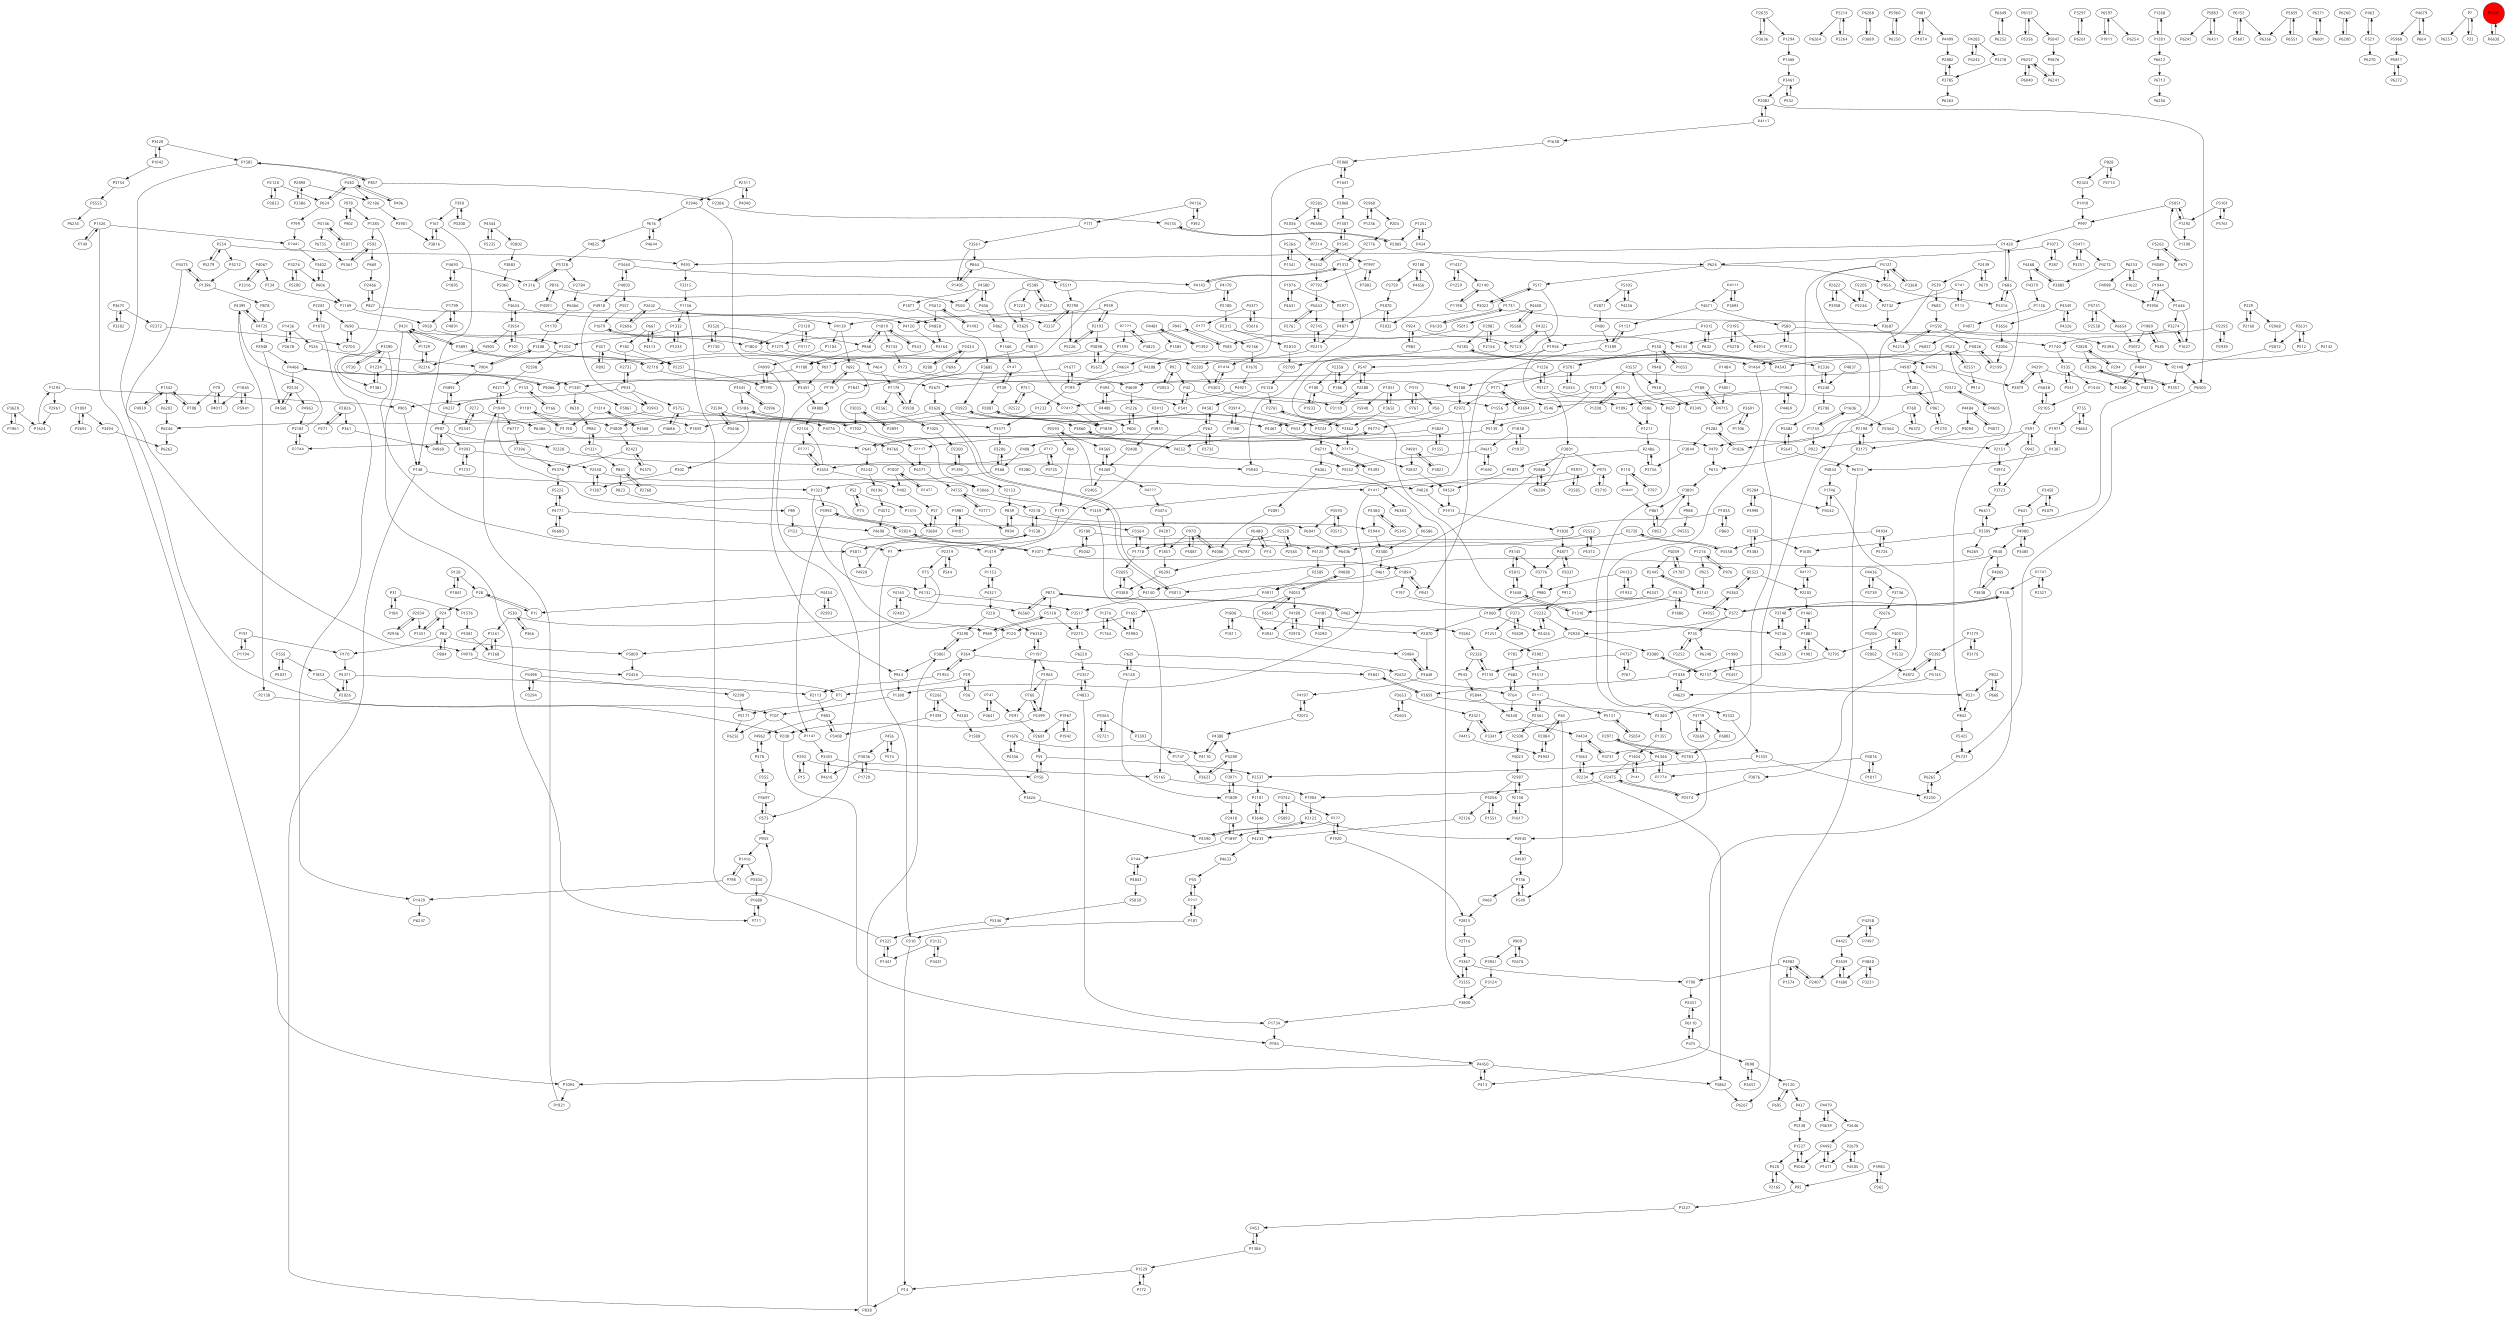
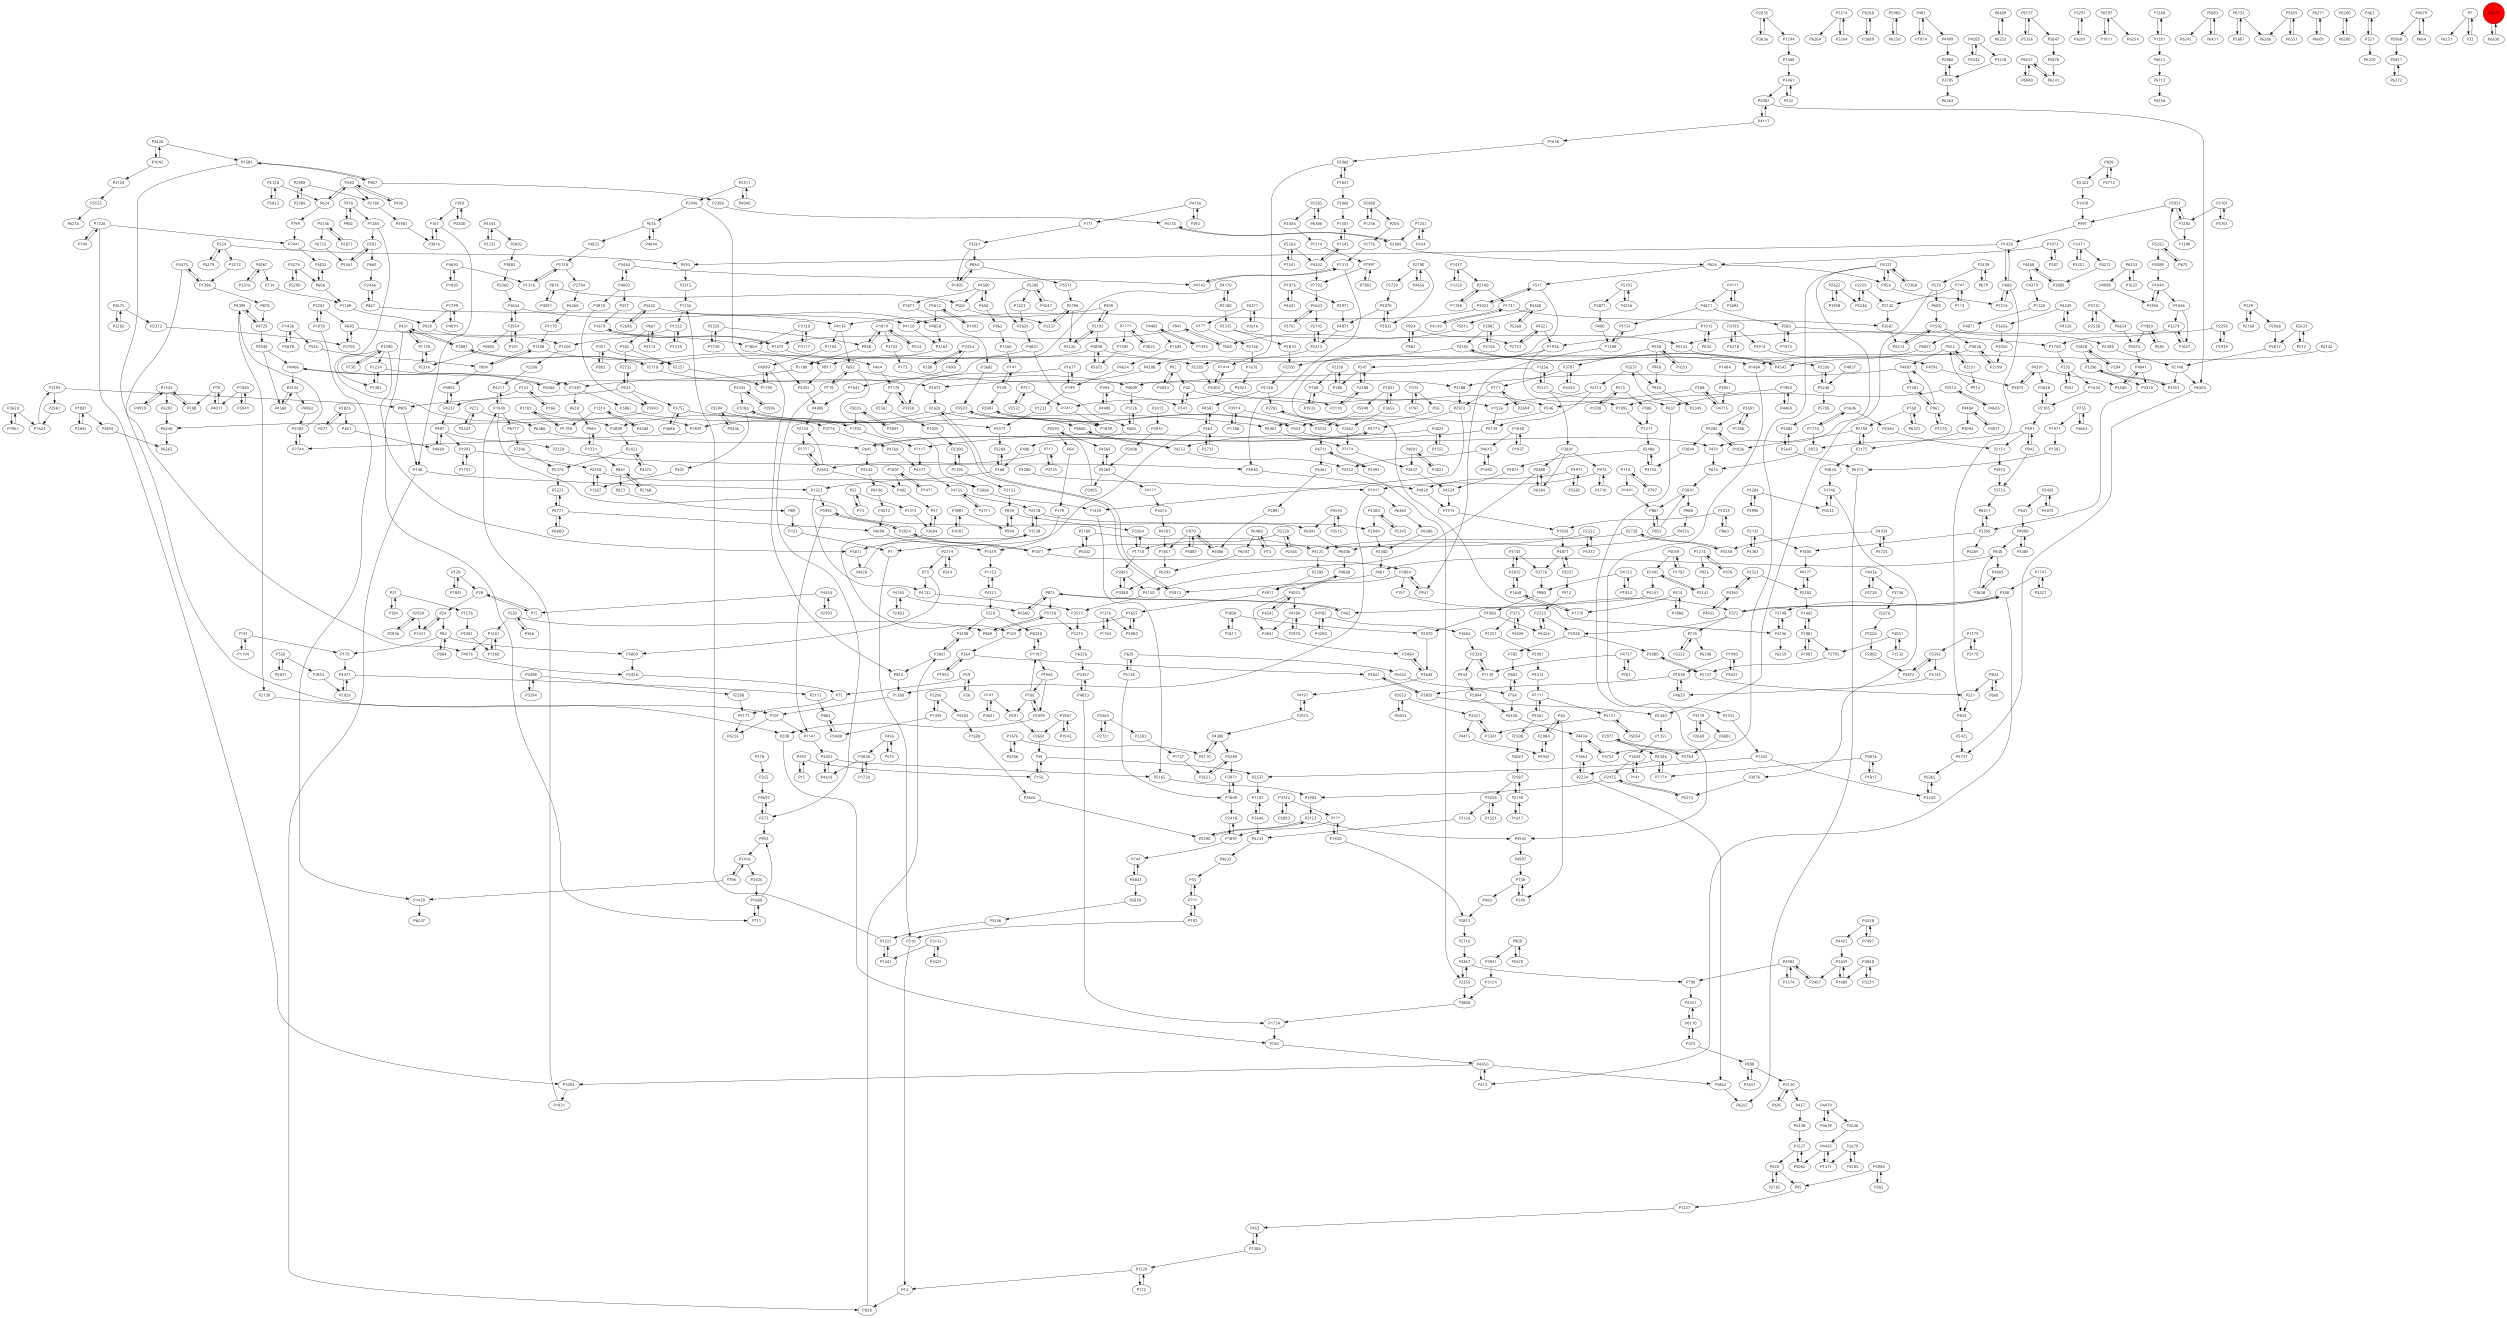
edge "P1954" -> "P2113": removed
node "P4962": removed
edge "P3697" -> "P355": reversed
